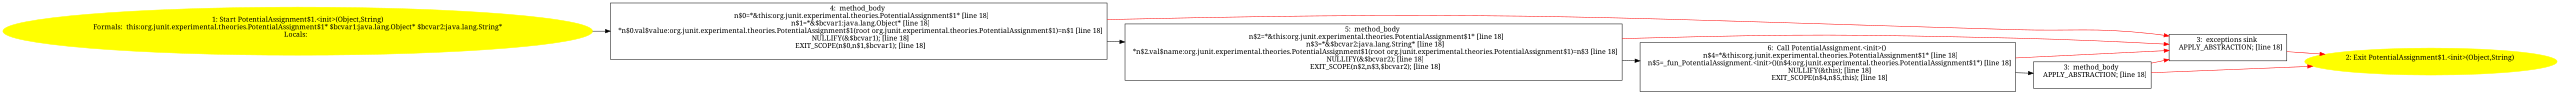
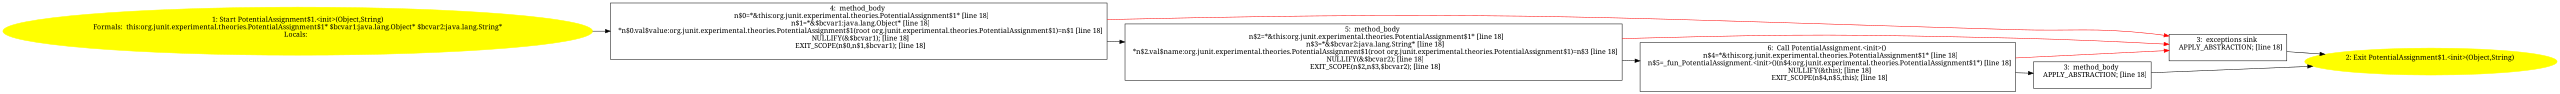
edge "3:  exceptions sink APPLY_ABSTRACTION; [line 18]" -> "2: Exit PotentialAssignment$1.<init>(Object,String)": color red -> black
edge "3:  method_body APPLY_ABSTRACTION; [line 18]" -> "3:  exceptions sink APPLY_ABSTRACTION; [line 18]": removed
edge "3:  method_body APPLY_ABSTRACTION; [line 18]" -> "2: Exit PotentialAssignment$1.<init>(Object,String)": color red -> black
